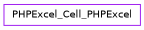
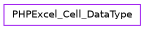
node "PHPExcel_Cell_PHPExcel": label "PHPExcel_Cell_PHPExcel" -> "PHPExcel_Cell_DataType"
